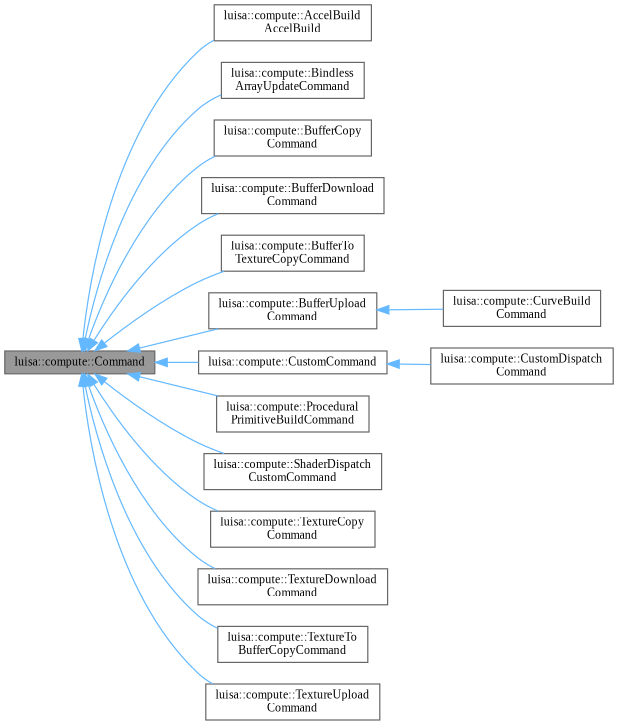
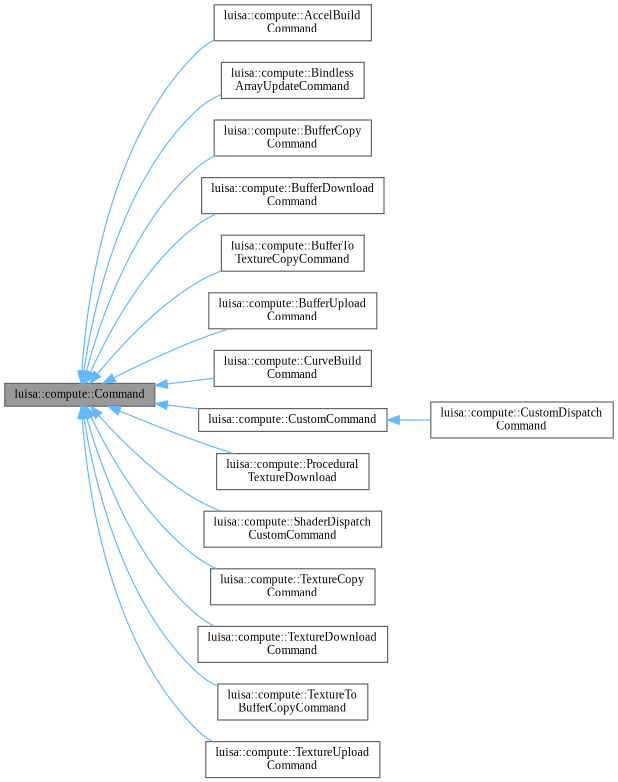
node "luisa::compute::AccelBuild AccelBuild": label "luisa::compute::AccelBuild AccelBuild" -> "luisa::compute::AccelBuild Command"
edge "luisa::compute::CurveBuild Command" -> "luisa::compute::BufferUpload Command": now "luisa::compute::CurveBuild Command" -> "luisa::compute::Command"
node "luisa::compute::Procedural PrimitiveBuildCommand": label "luisa::compute::Procedural PrimitiveBuildCommand" -> "luisa::compute::Procedural TextureDownload"
